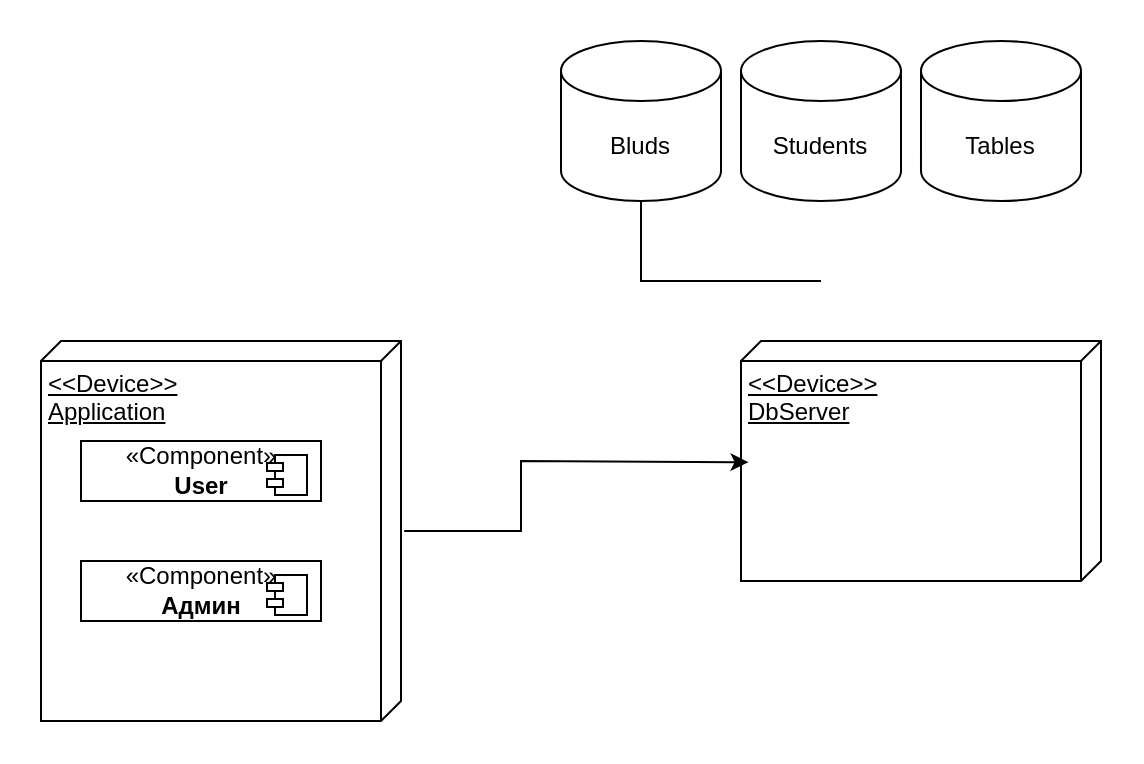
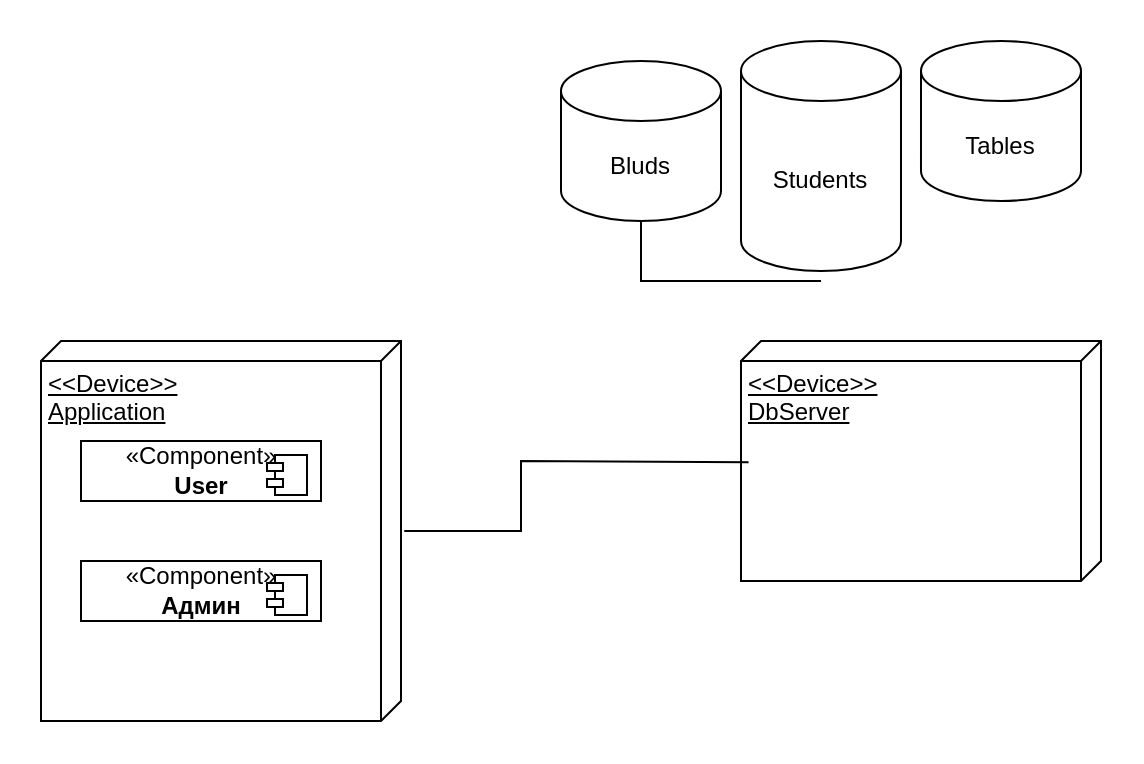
node "Bluds": moved (641, 121) -> (641, 141)
node "Students": size 160x160 -> 160x230
edge "<<Device>> Application" -> "<<Device>> DbServer": arrowhead classic -> none
